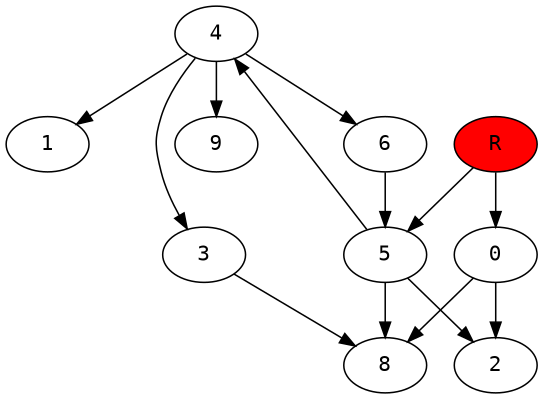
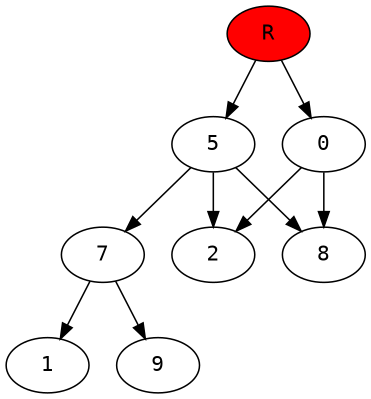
node "4": label "4" -> "7"
node "6": removed
node "3": removed
